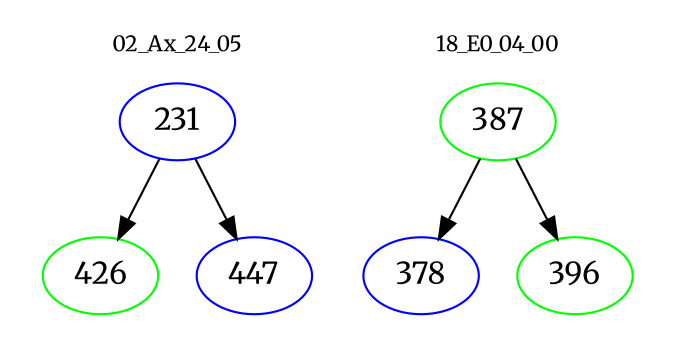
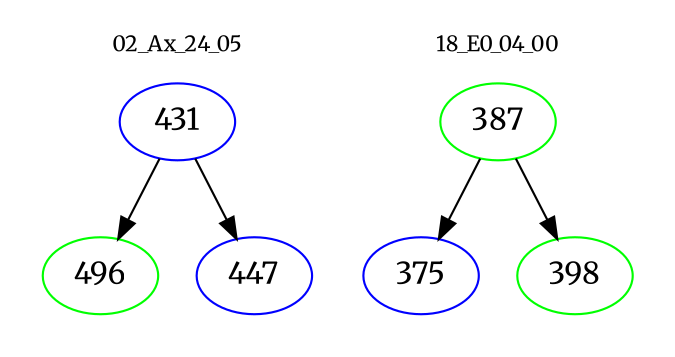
node "231": label "231" -> "431"
node "426": label "426" -> "496"
node "378": label "378" -> "375"
node "396": label "396" -> "398"
